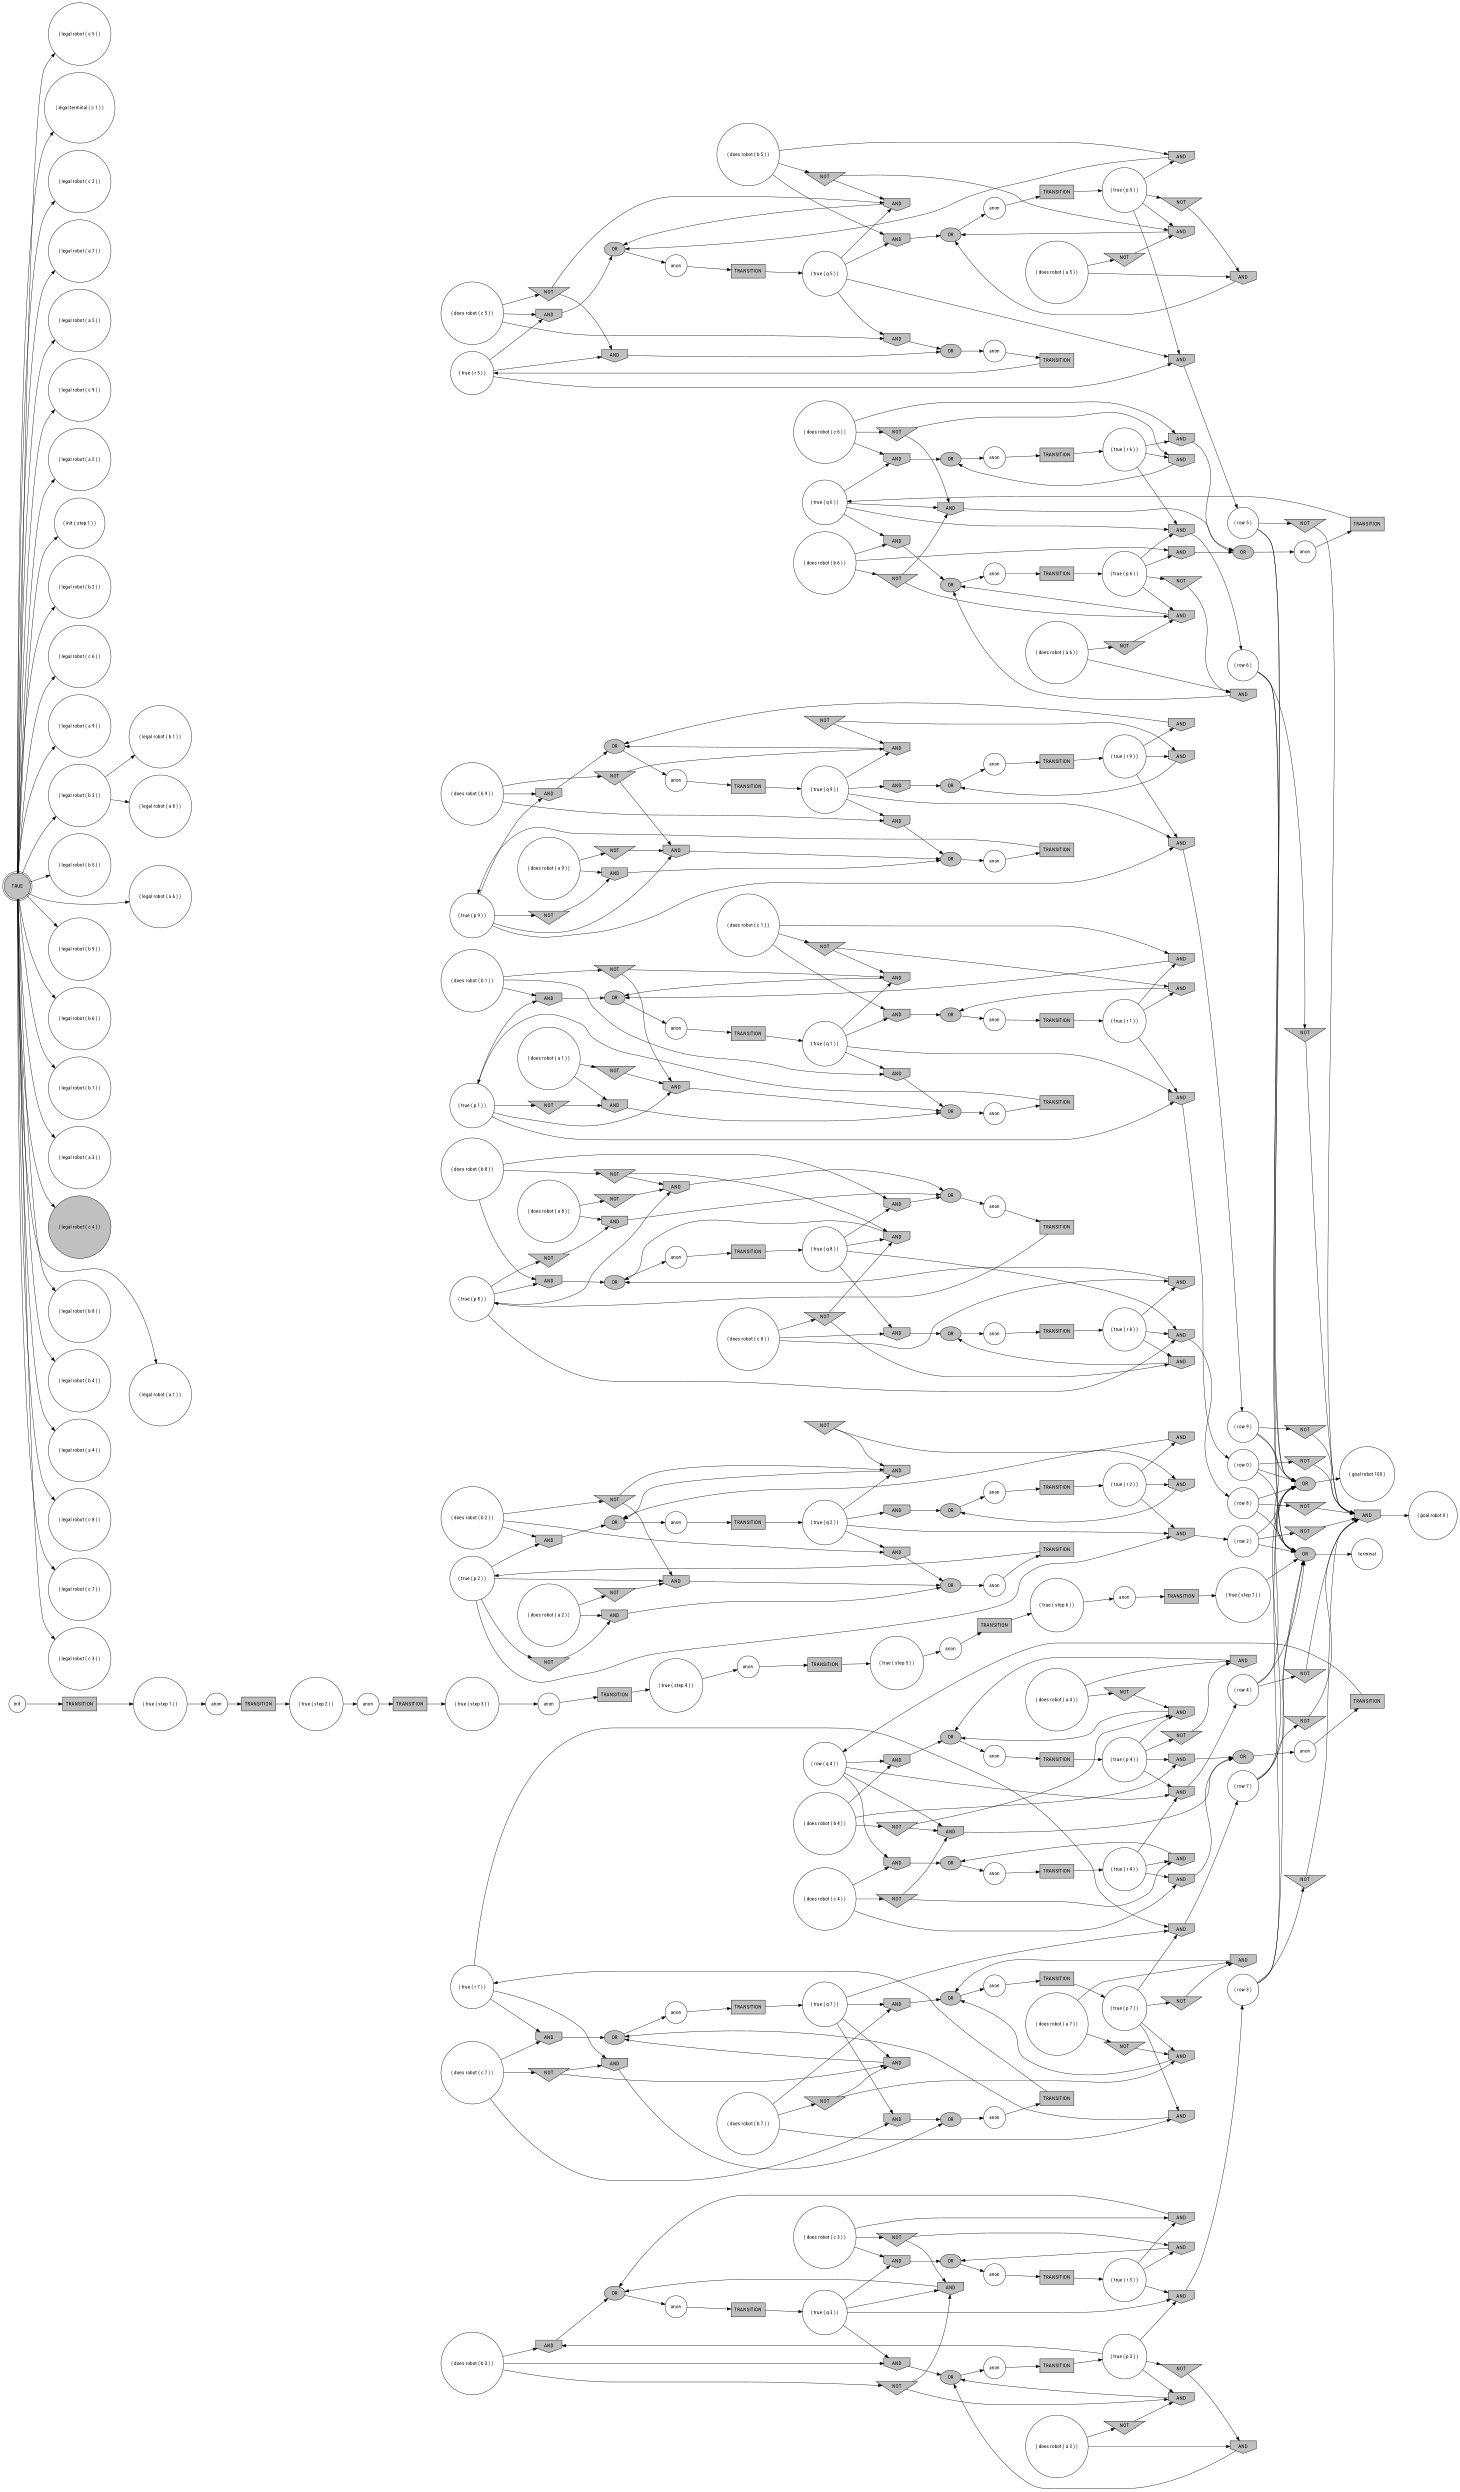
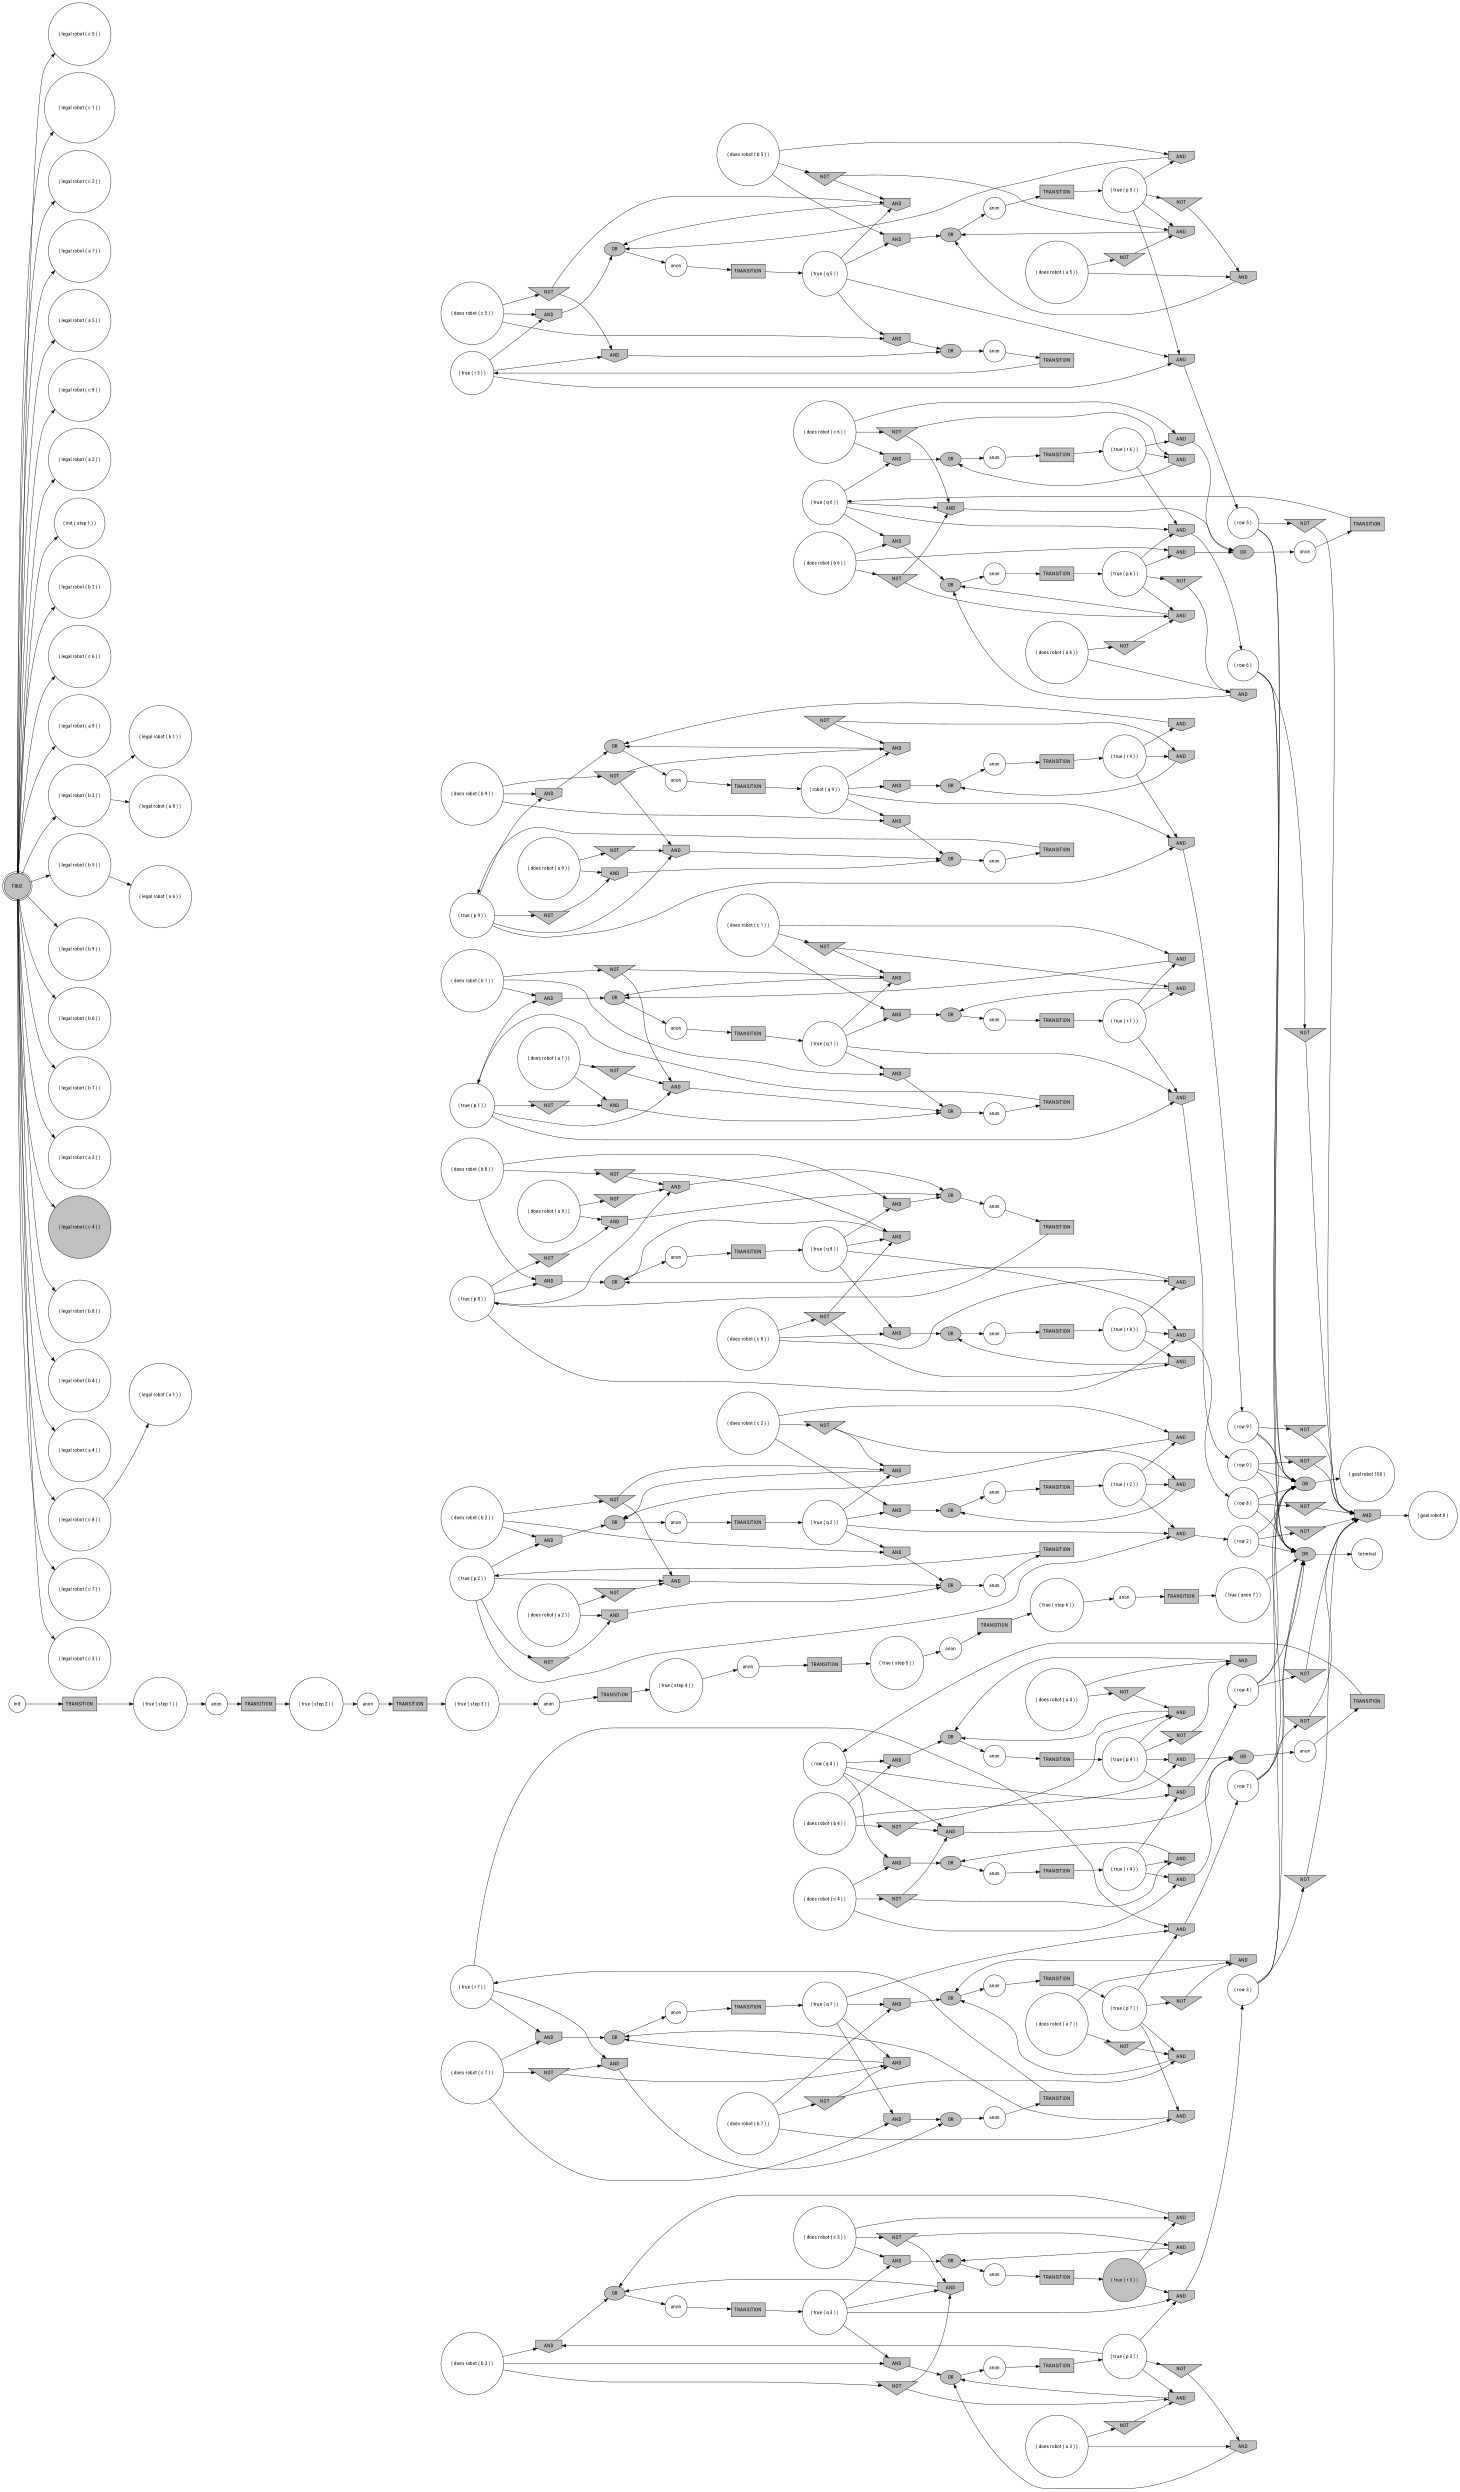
node "( legal terminal ( c 1 ) )": label "( legal terminal ( c 1 ) )" -> "( legal robot ( c 1 ) )"
node "( true ( q 9 ) )": label "( true ( q 9 ) )" -> "( robot ( q 9 ) )"
edge "TRUE" -> "( legal robot ( a 6 ) )": now "( legal robot ( b 5 ) )" -> "( legal robot ( a 6 ) )"
edge "TRUE" -> "( legal robot ( a 1 ) )": now "( legal robot ( c 8 ) )" -> "( legal robot ( a 1 ) )"
node "( does robot ( c 2 ) )": added
node "( true ( step 7 ) )": label "( true ( step 7 ) )" -> "( true ( anon 7 ) )"
node "( true ( r 3 ) )": fillcolor white -> grey
